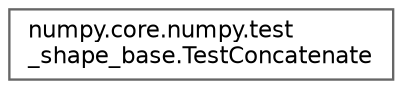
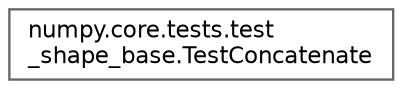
node "numpy.core.numpy.test _shape_base.TestConcatenate": label "numpy.core.numpy.test _shape_base.TestConcatenate" -> "numpy.core.tests.test _shape_base.TestConcatenate"
